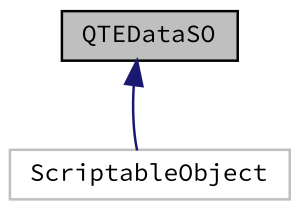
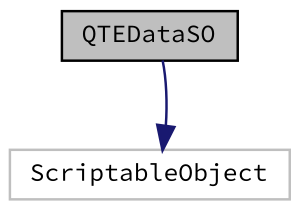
edge "ScriptableObject" -> "QTEDataSO": reversed
